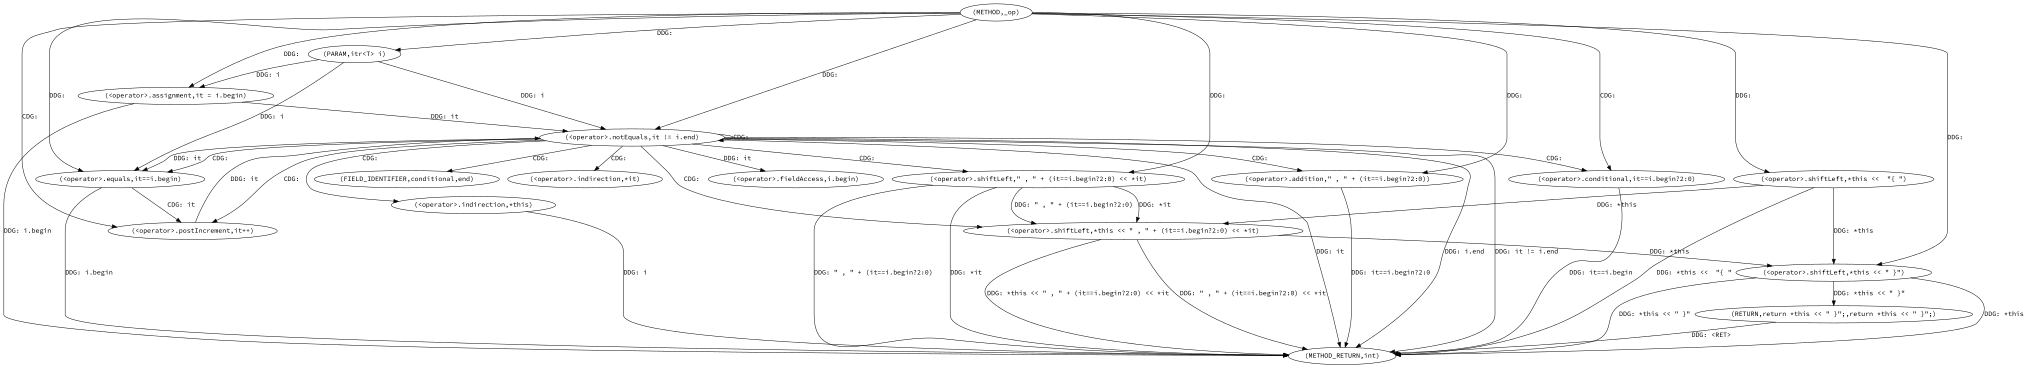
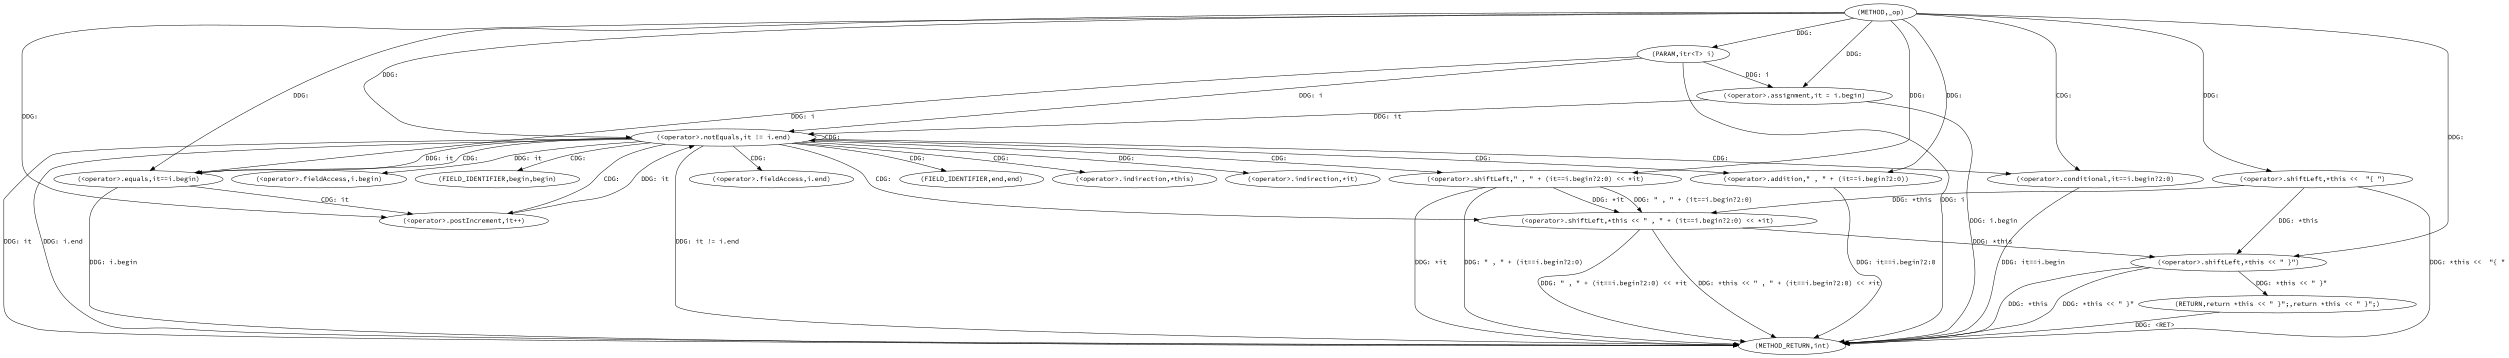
edge "(METHOD,_op)" -> "(<operator>.postIncrement,it++)": label "CDG: " -> "DDG: "
edge "(<operator>.notEquals,it != i.end)" -> "(<operator>.indirection,*it)": label "CDG: " -> "DDG: "
node "(FIELD_IDENTIFIER,conditional,end)": label "(FIELD_IDENTIFIER,conditional,end)" -> "(FIELD_IDENTIFIER,end,end)"
node "(FIELD_IDENTIFIER,begin,begin)": added
node "(<operator>.fieldAccess,i.end)": added
edge "(<operator>.indirection,*this)" -> "(METHOD_RETURN,int)": now "(PARAM,itr<T> i)" -> "(METHOD_RETURN,int)"
